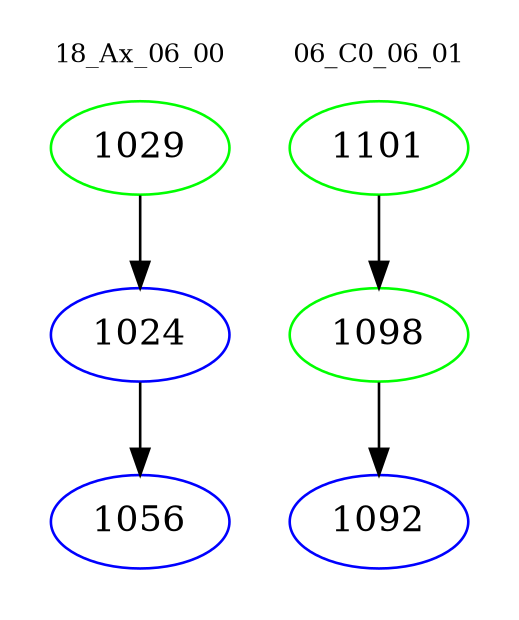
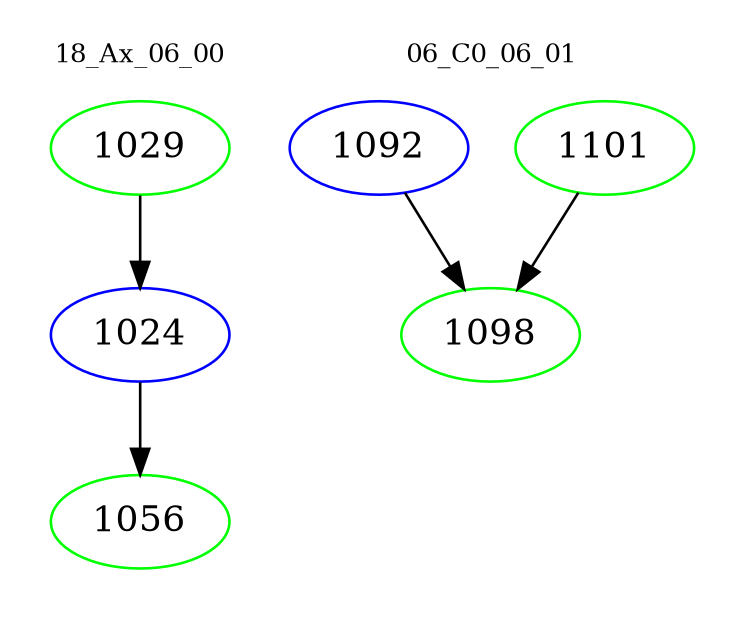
edge "1098" -> "1092": reversed
node "1056": color blue -> green
